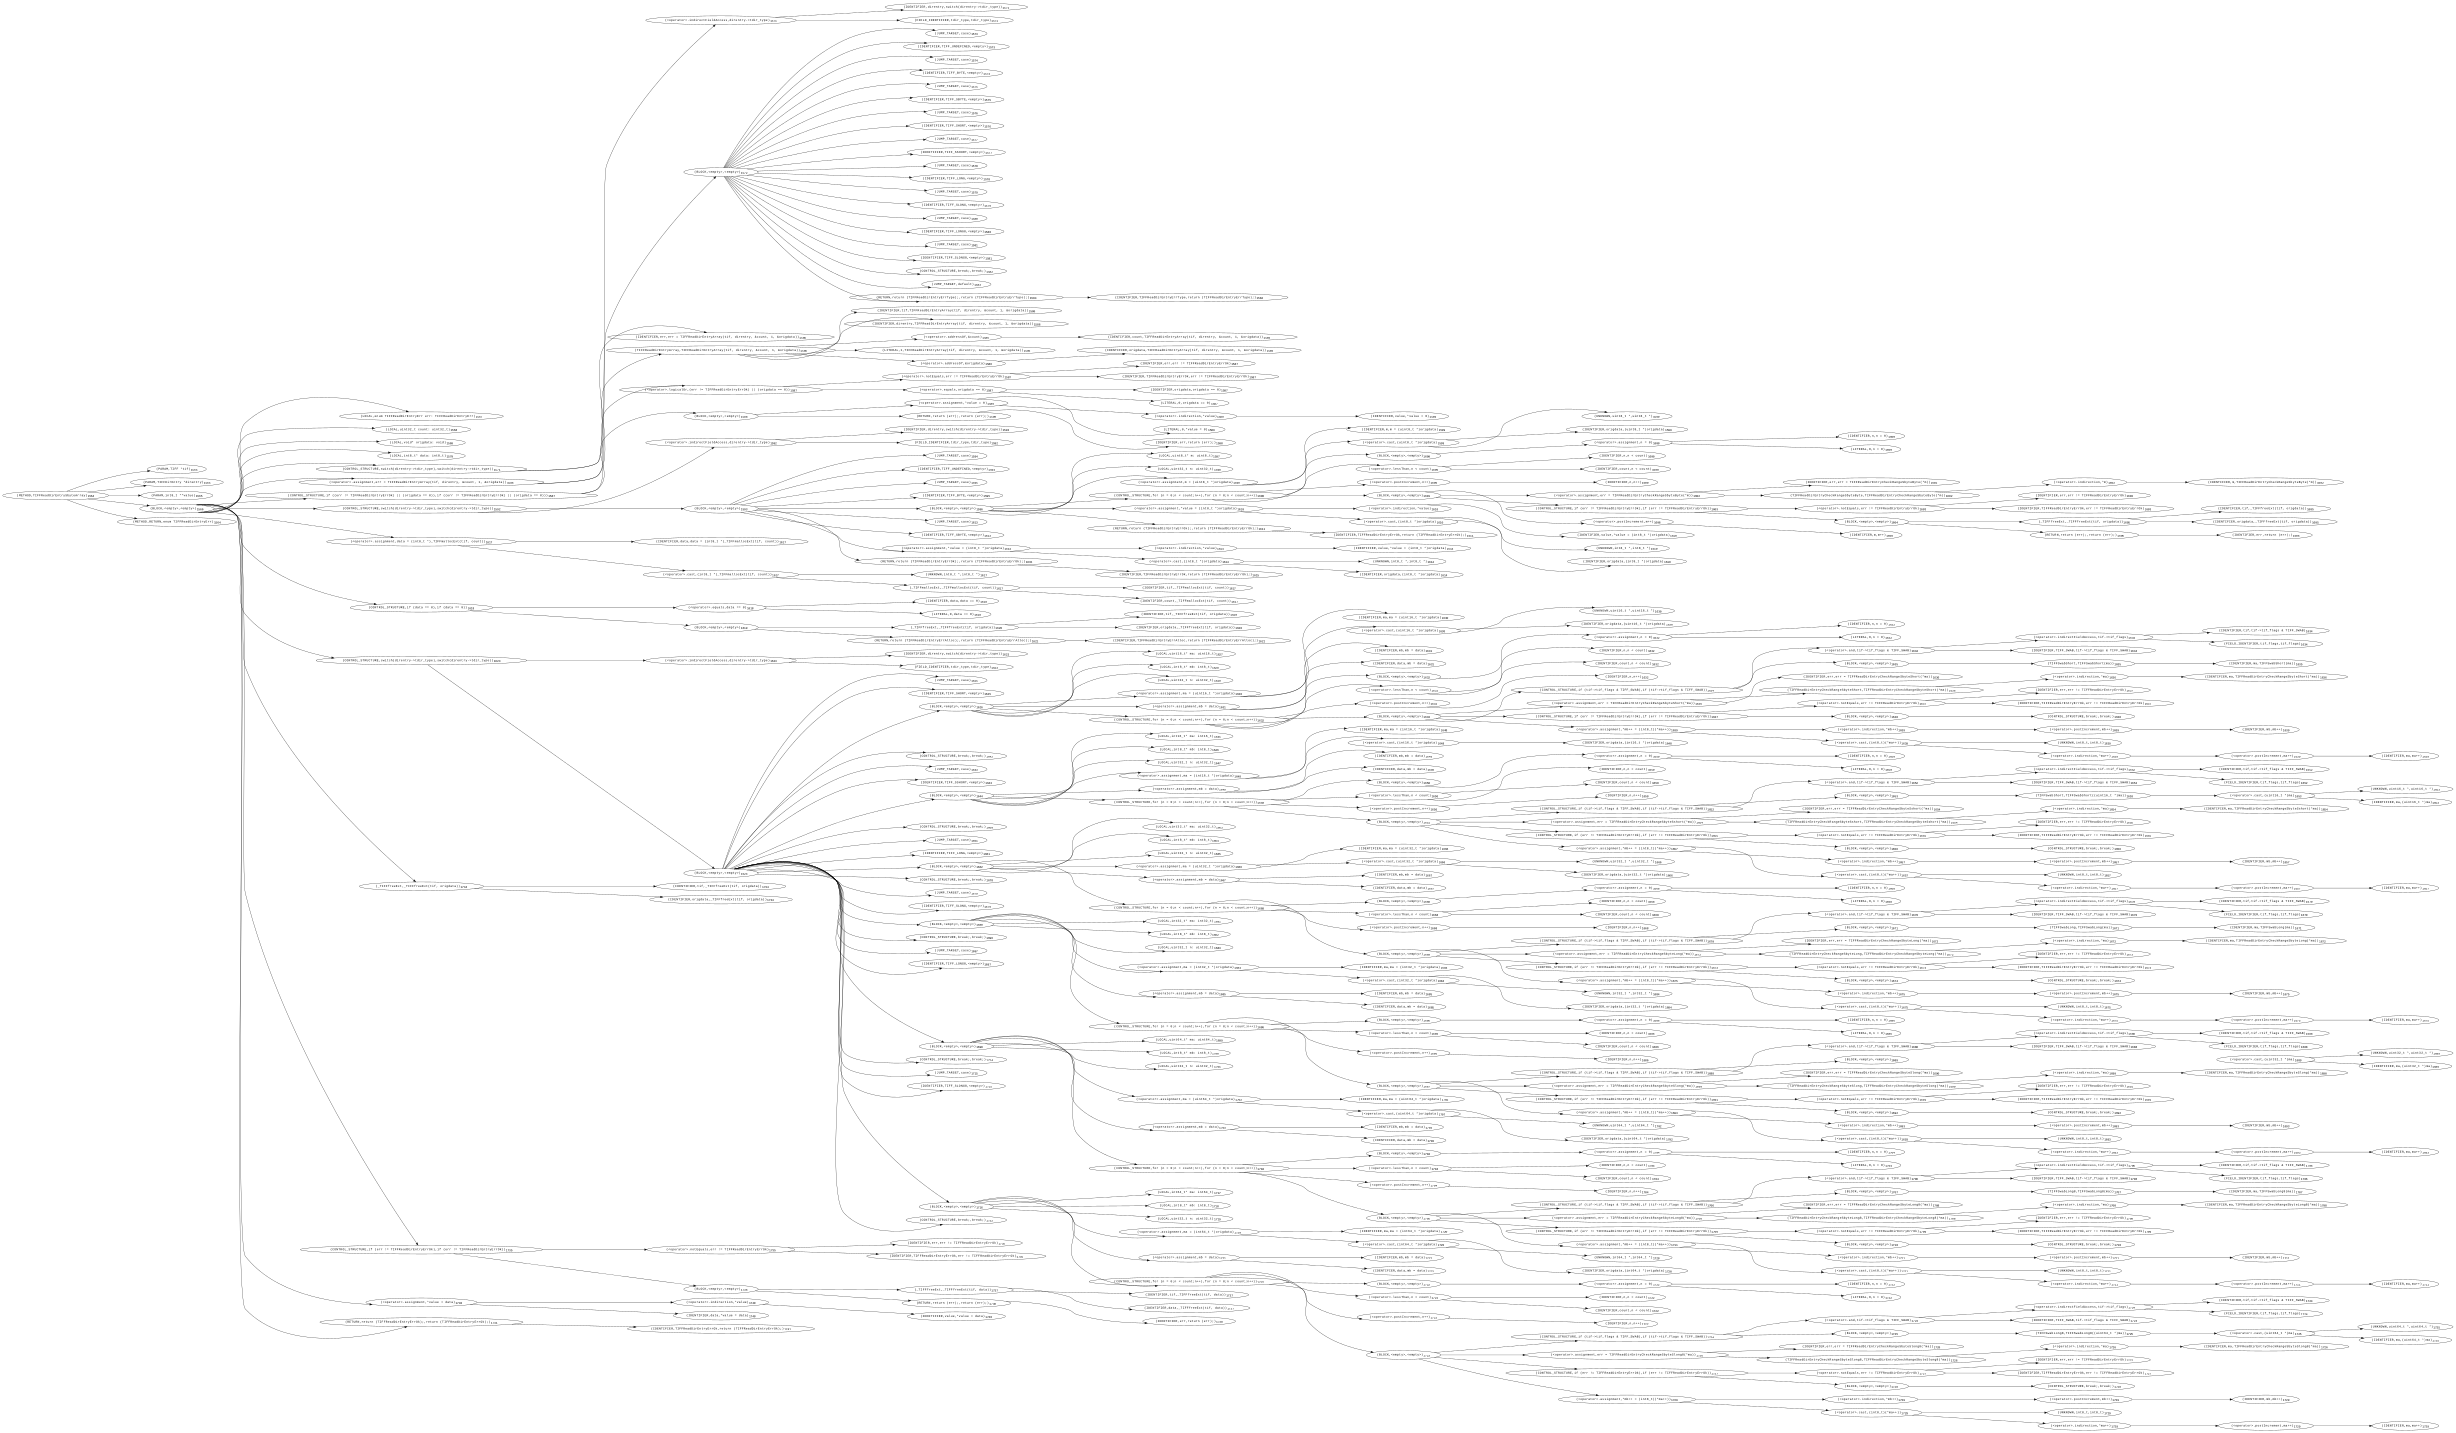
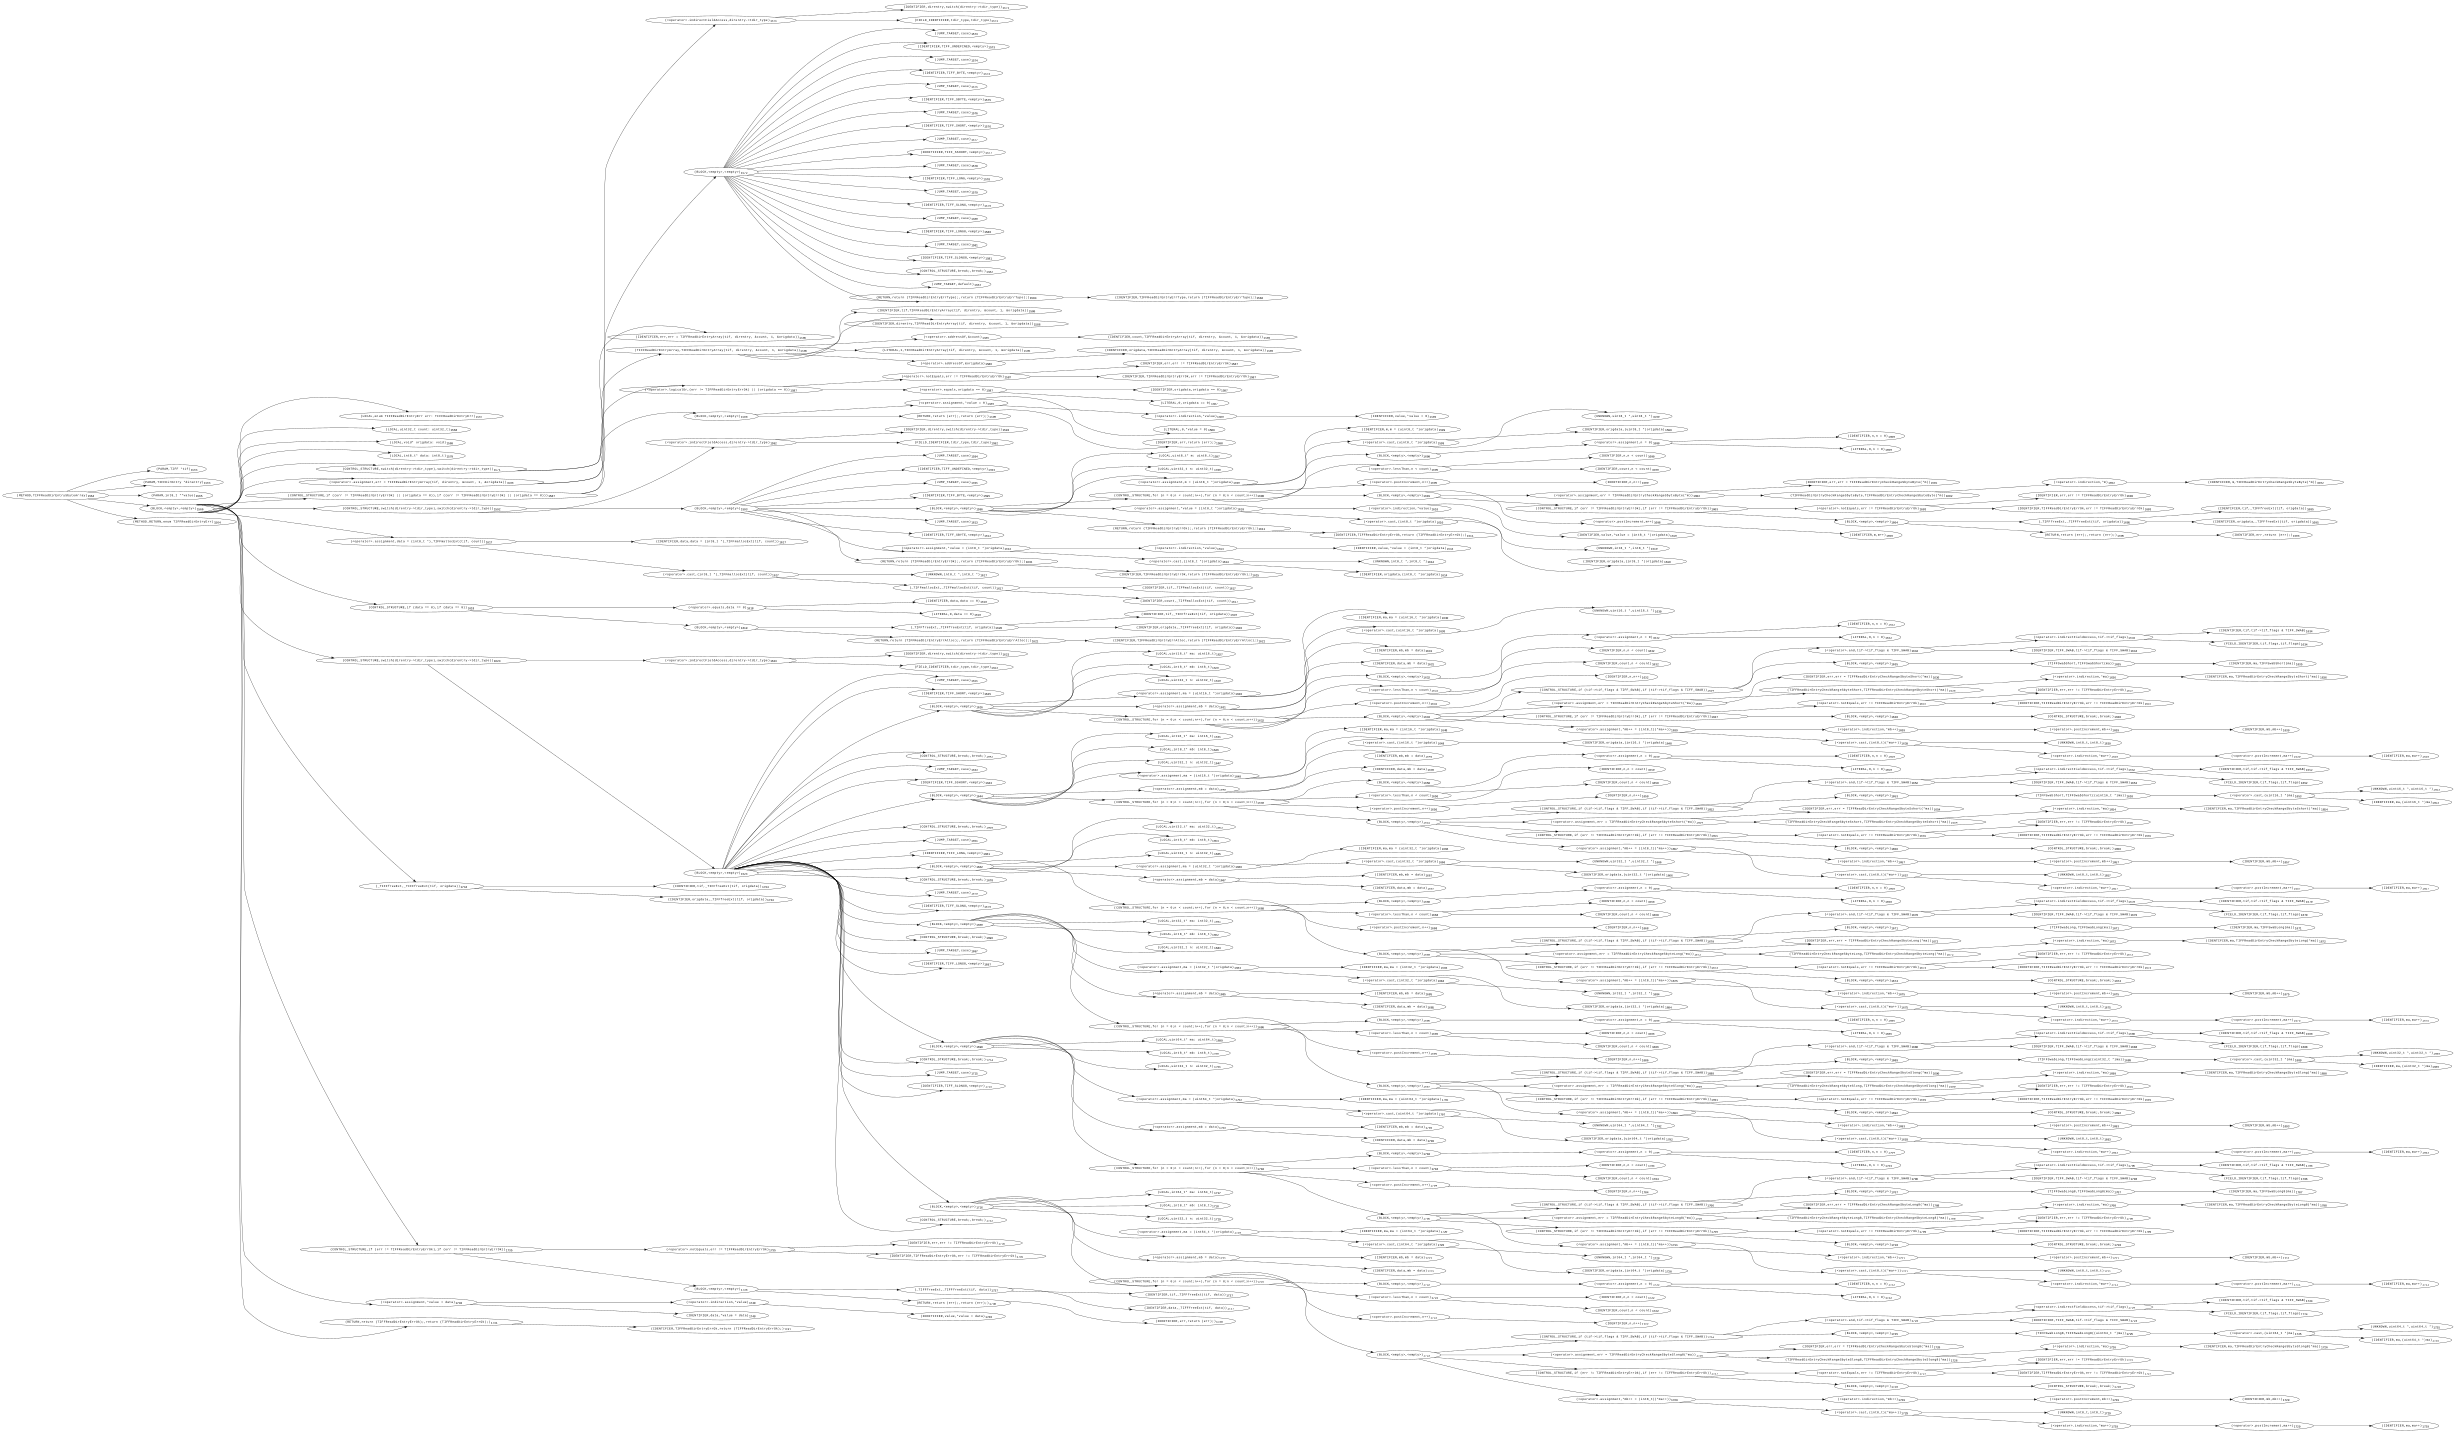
node "(IDENTIFIER,origdata,(uint16_t *)origdata)": removed
node "(TIFFSwabLong,TIFFSwabLong((uint32_t *)ma))": added
